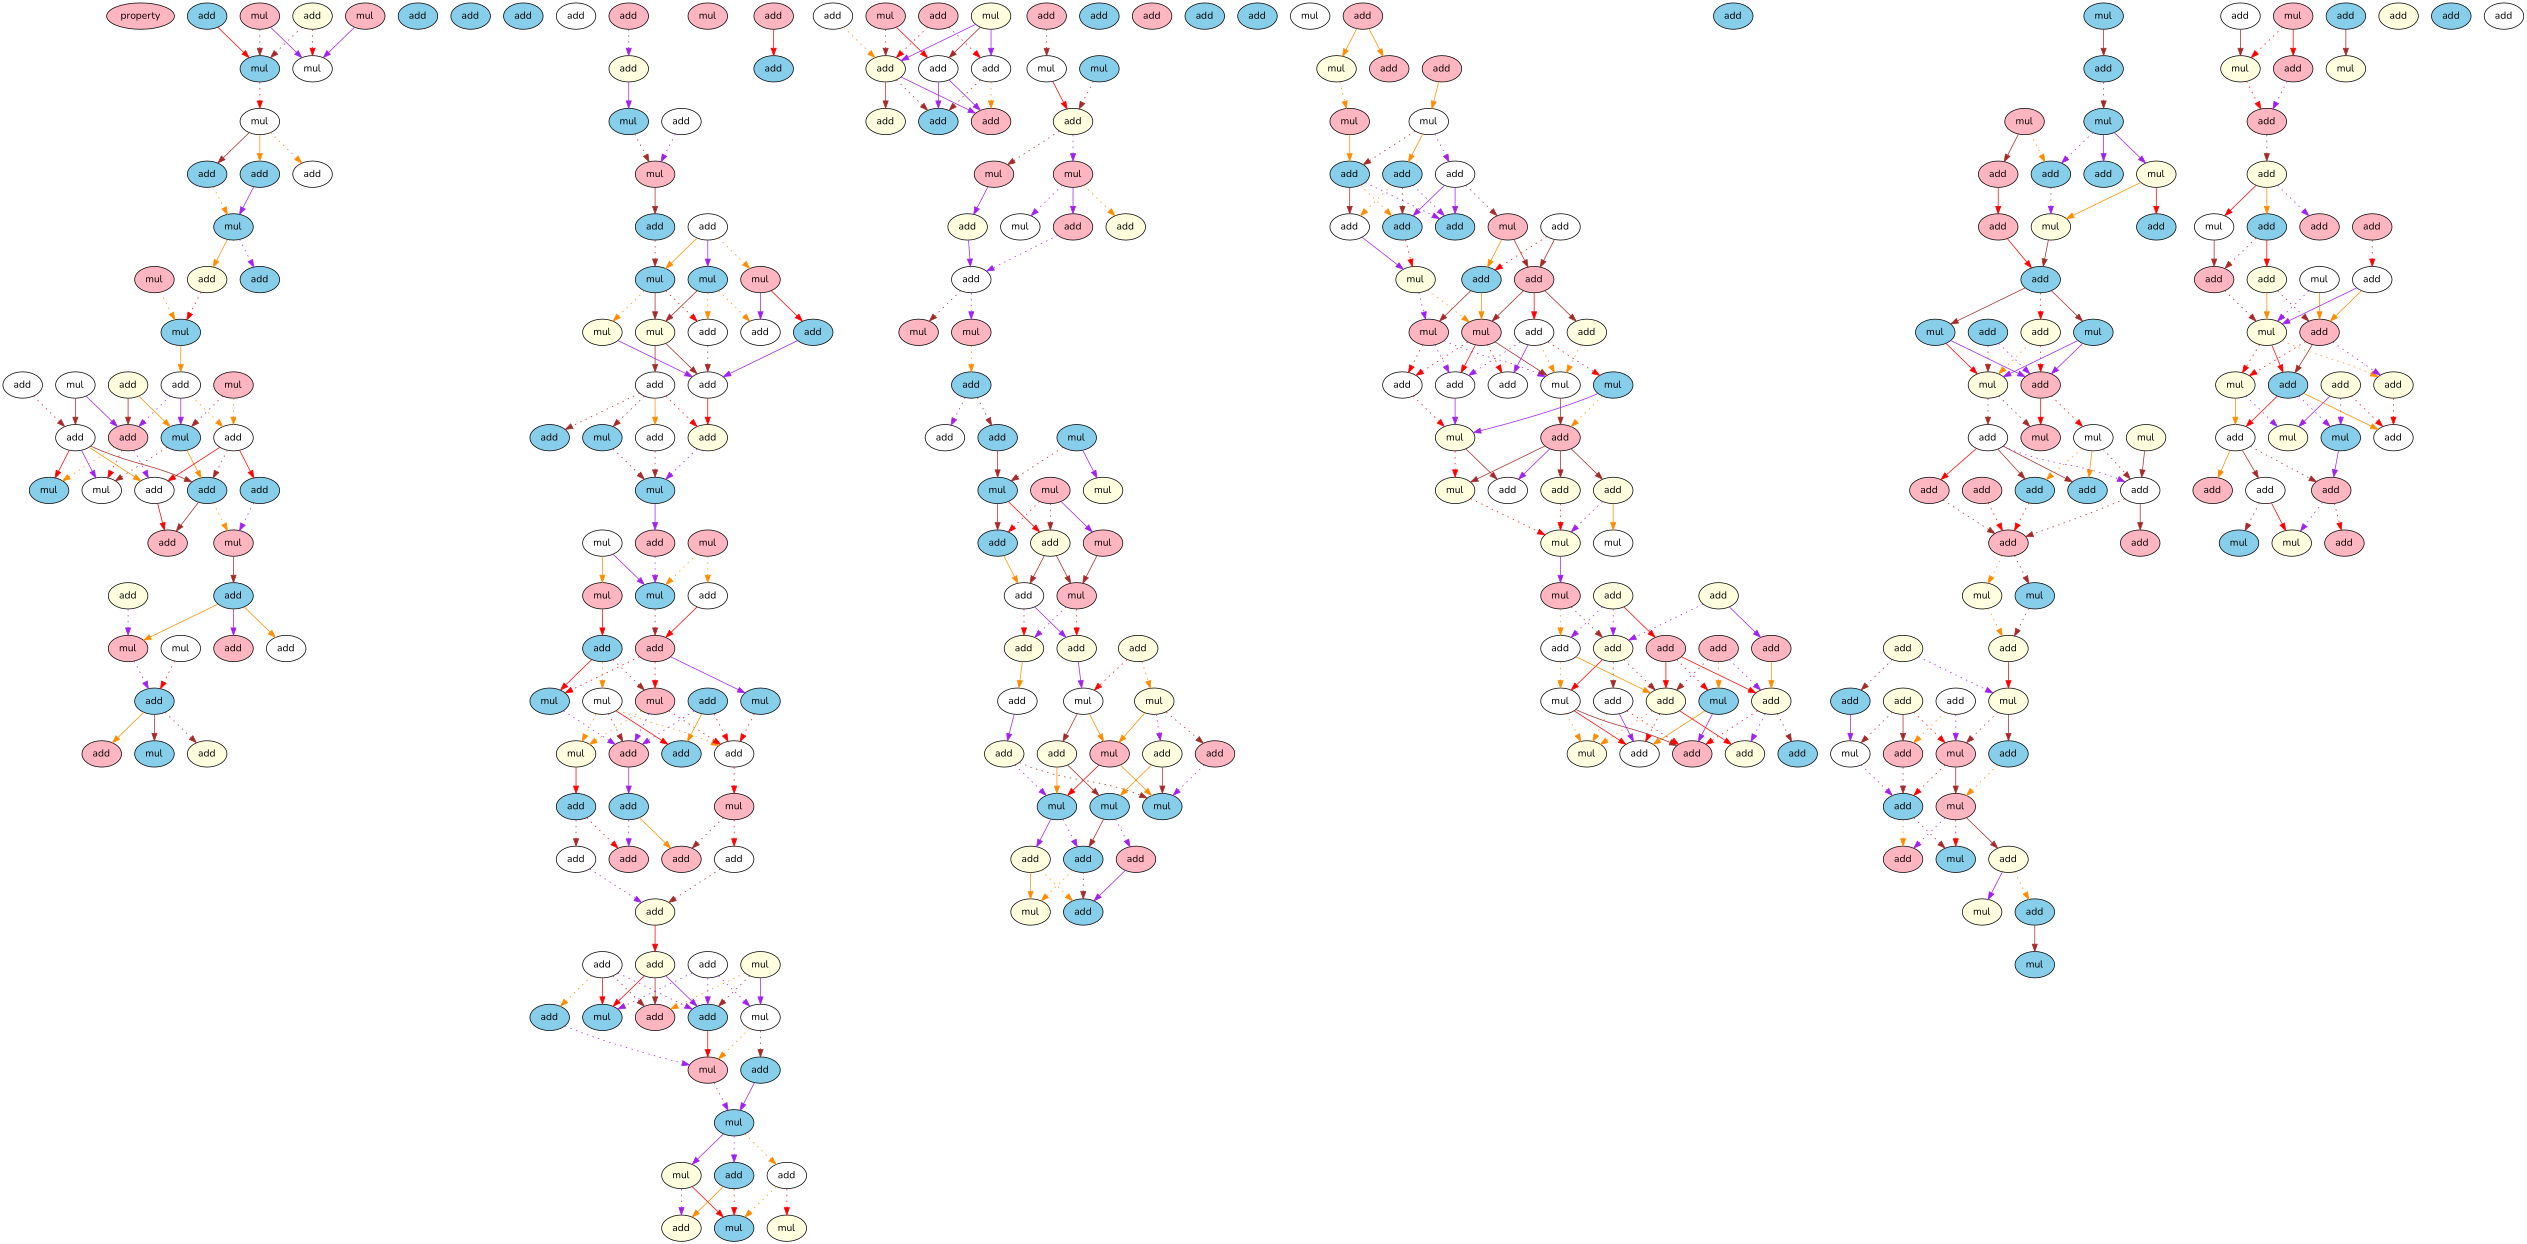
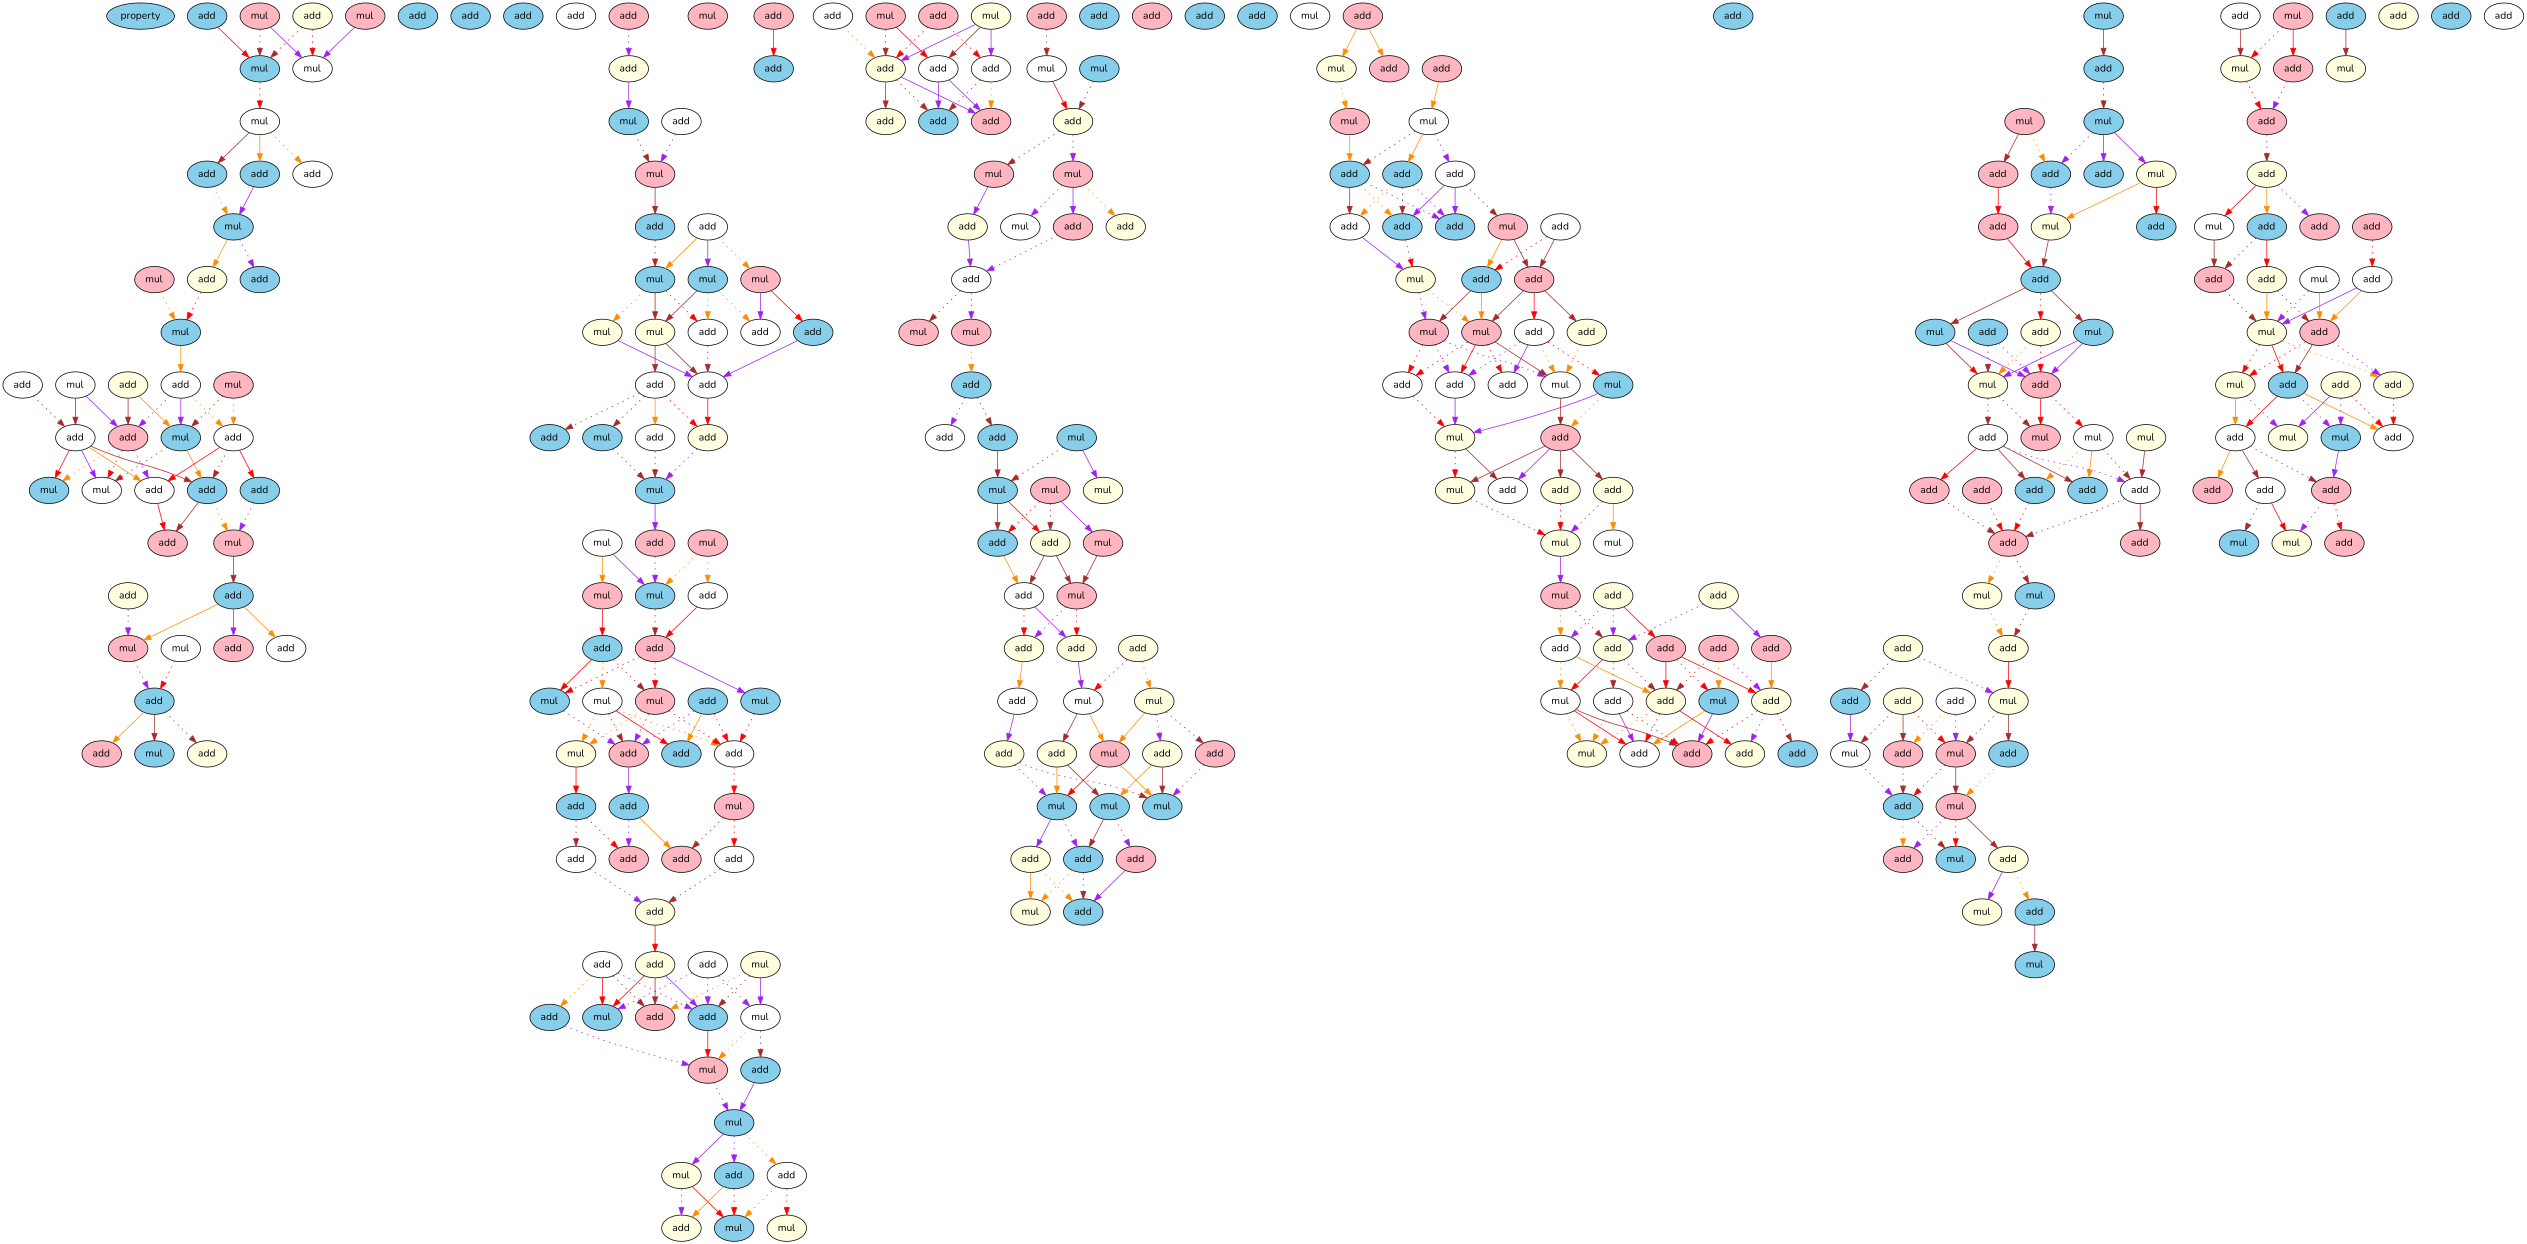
node "property": fillcolor lightpink -> skyblue
